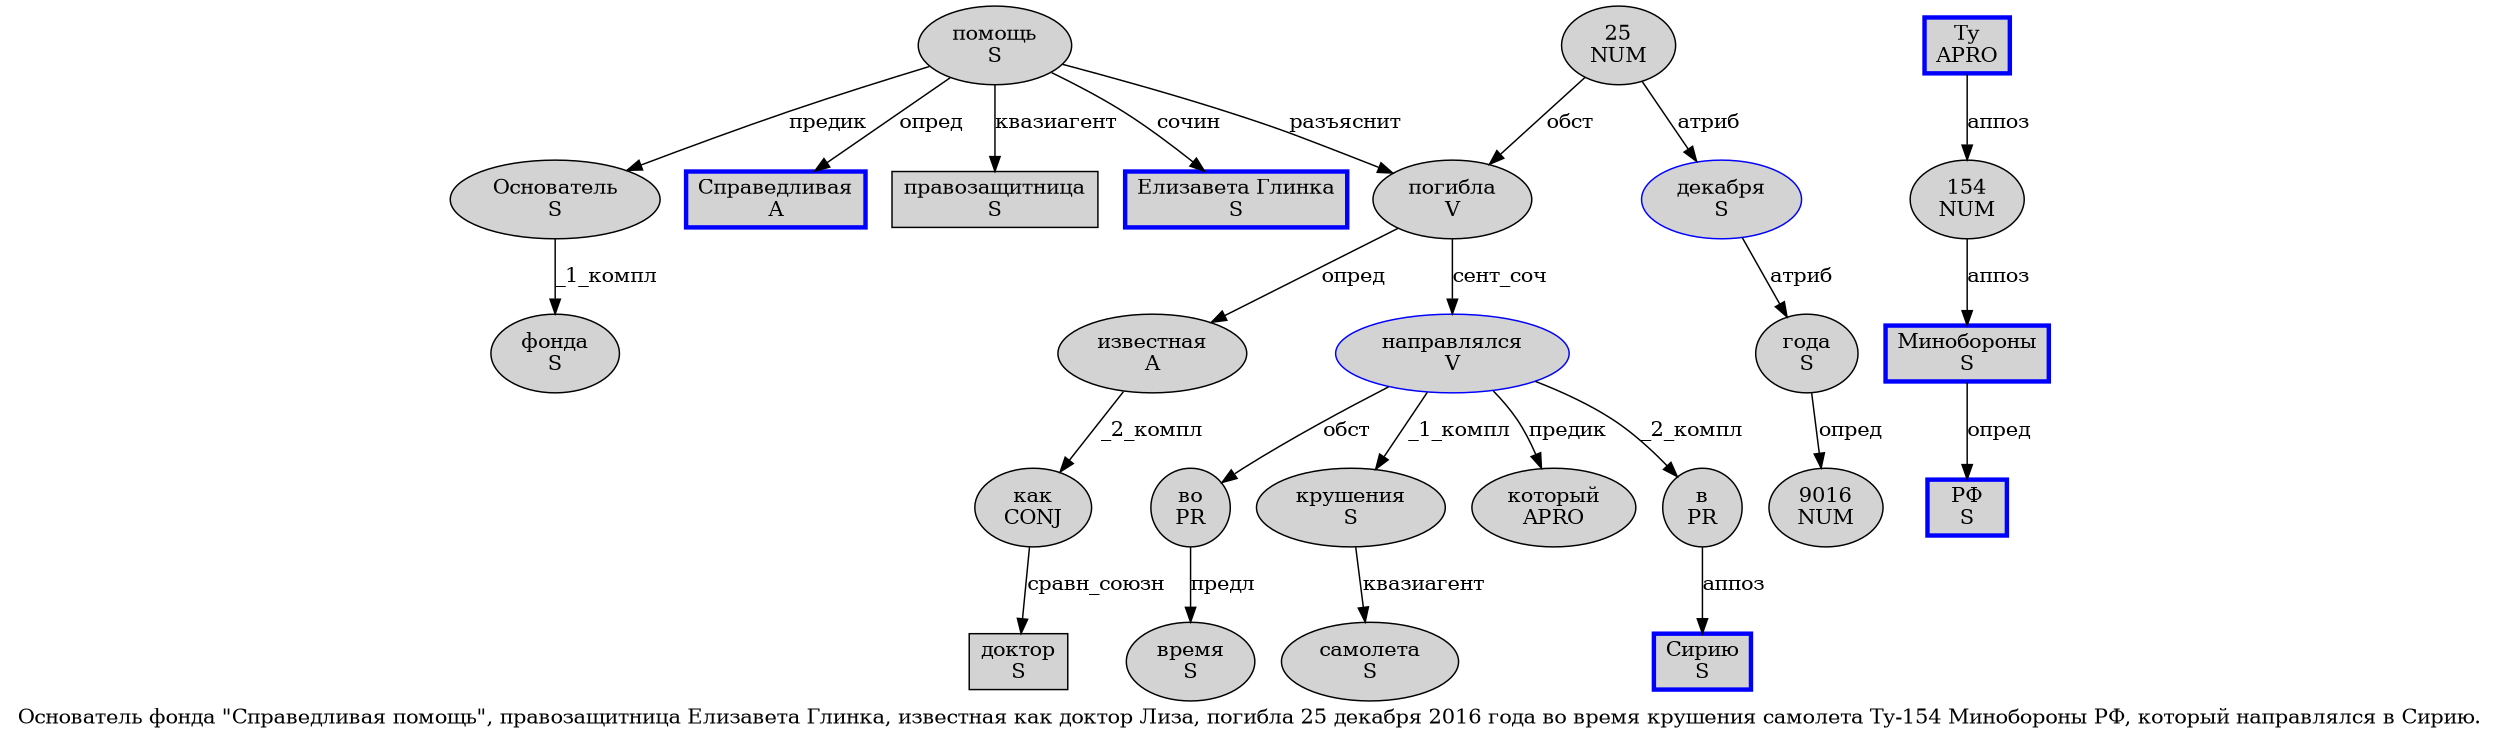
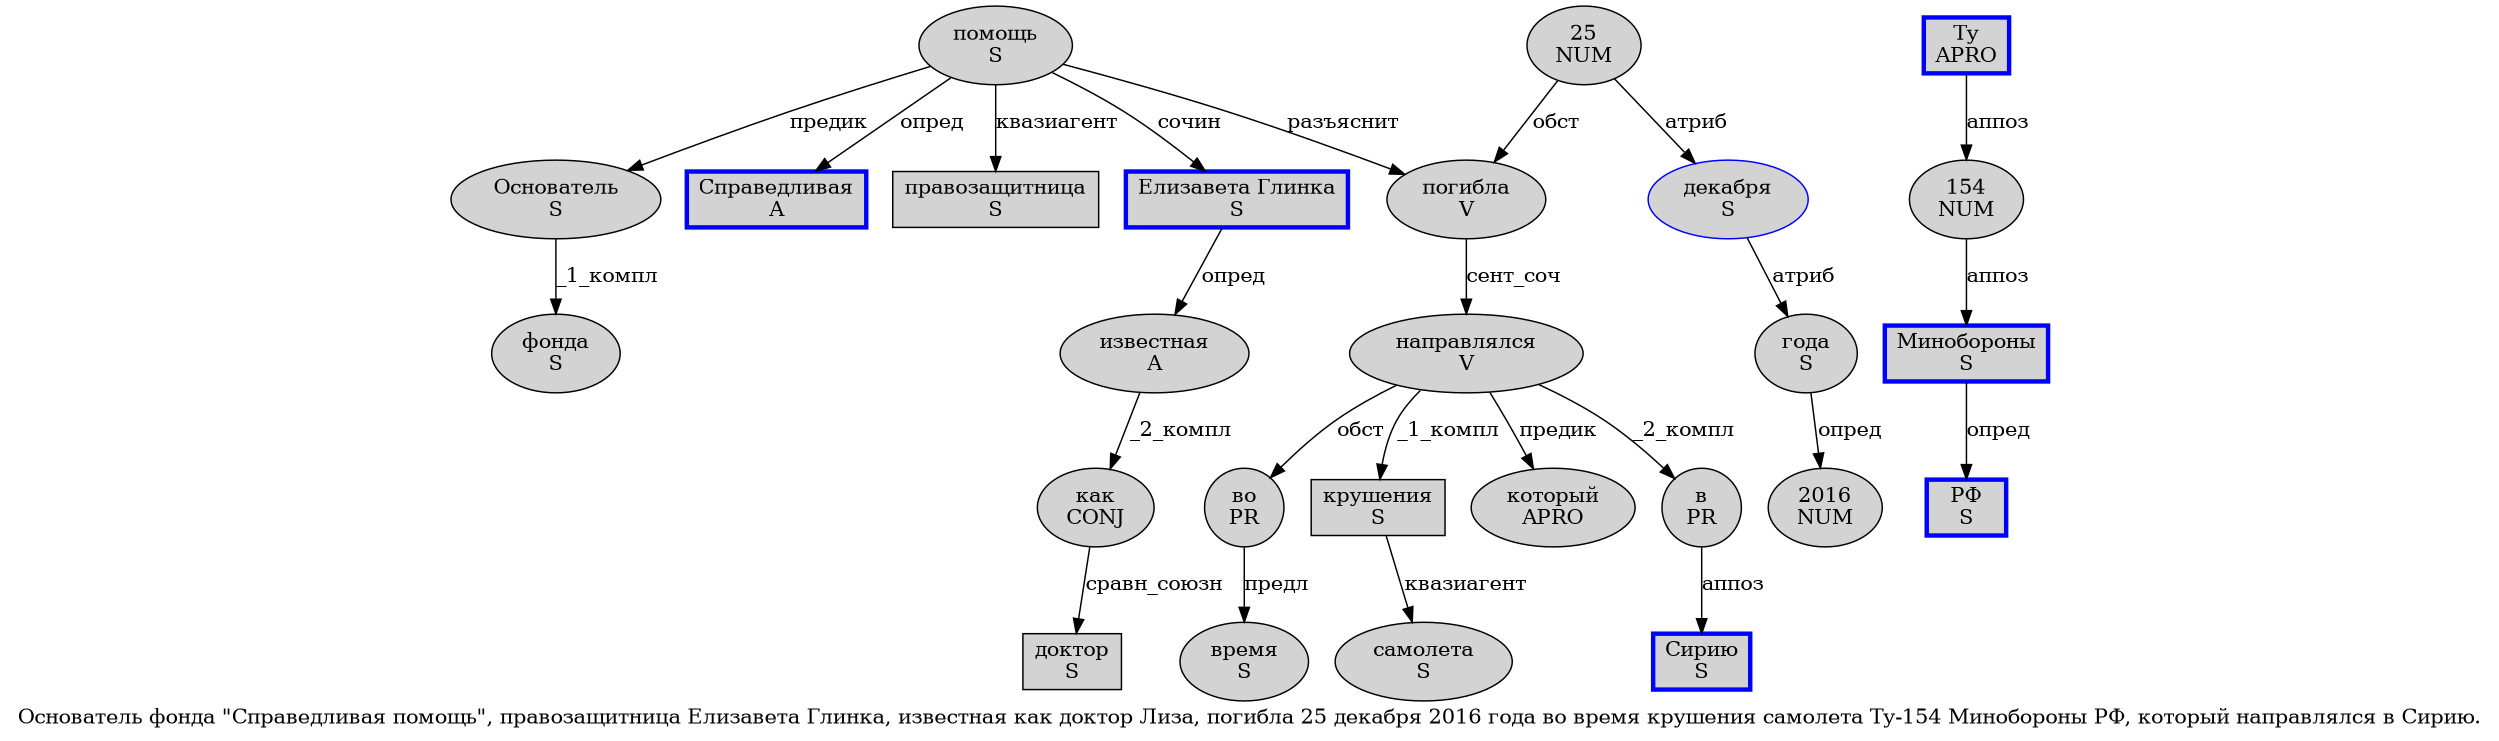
edge "погибла V" -> "известная A": now "Елизавета Глинка S" -> "известная A"
node "направлялся V": color blue -> black
node "крушения S": shape ellipse -> box
node "9016 NUM": label "9016 NUM" -> "2016 NUM"
